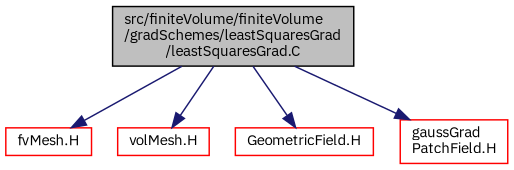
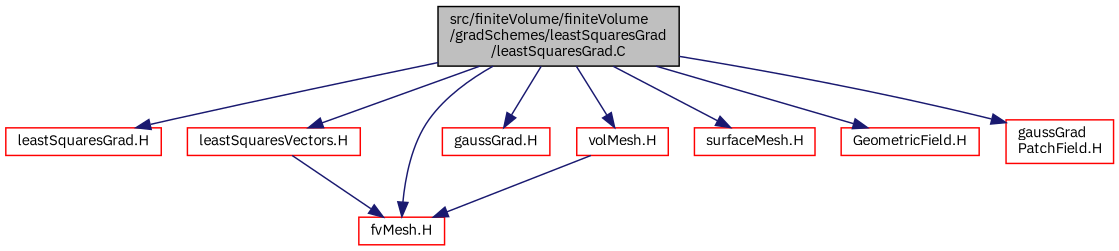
node "leastSquaresGrad.H": added
node "leastSquaresVectors.H": added
node "gaussGrad.H": added
node "surfaceMesh.H": added
edge "volMesh.H" -> "fvMesh.H": added
